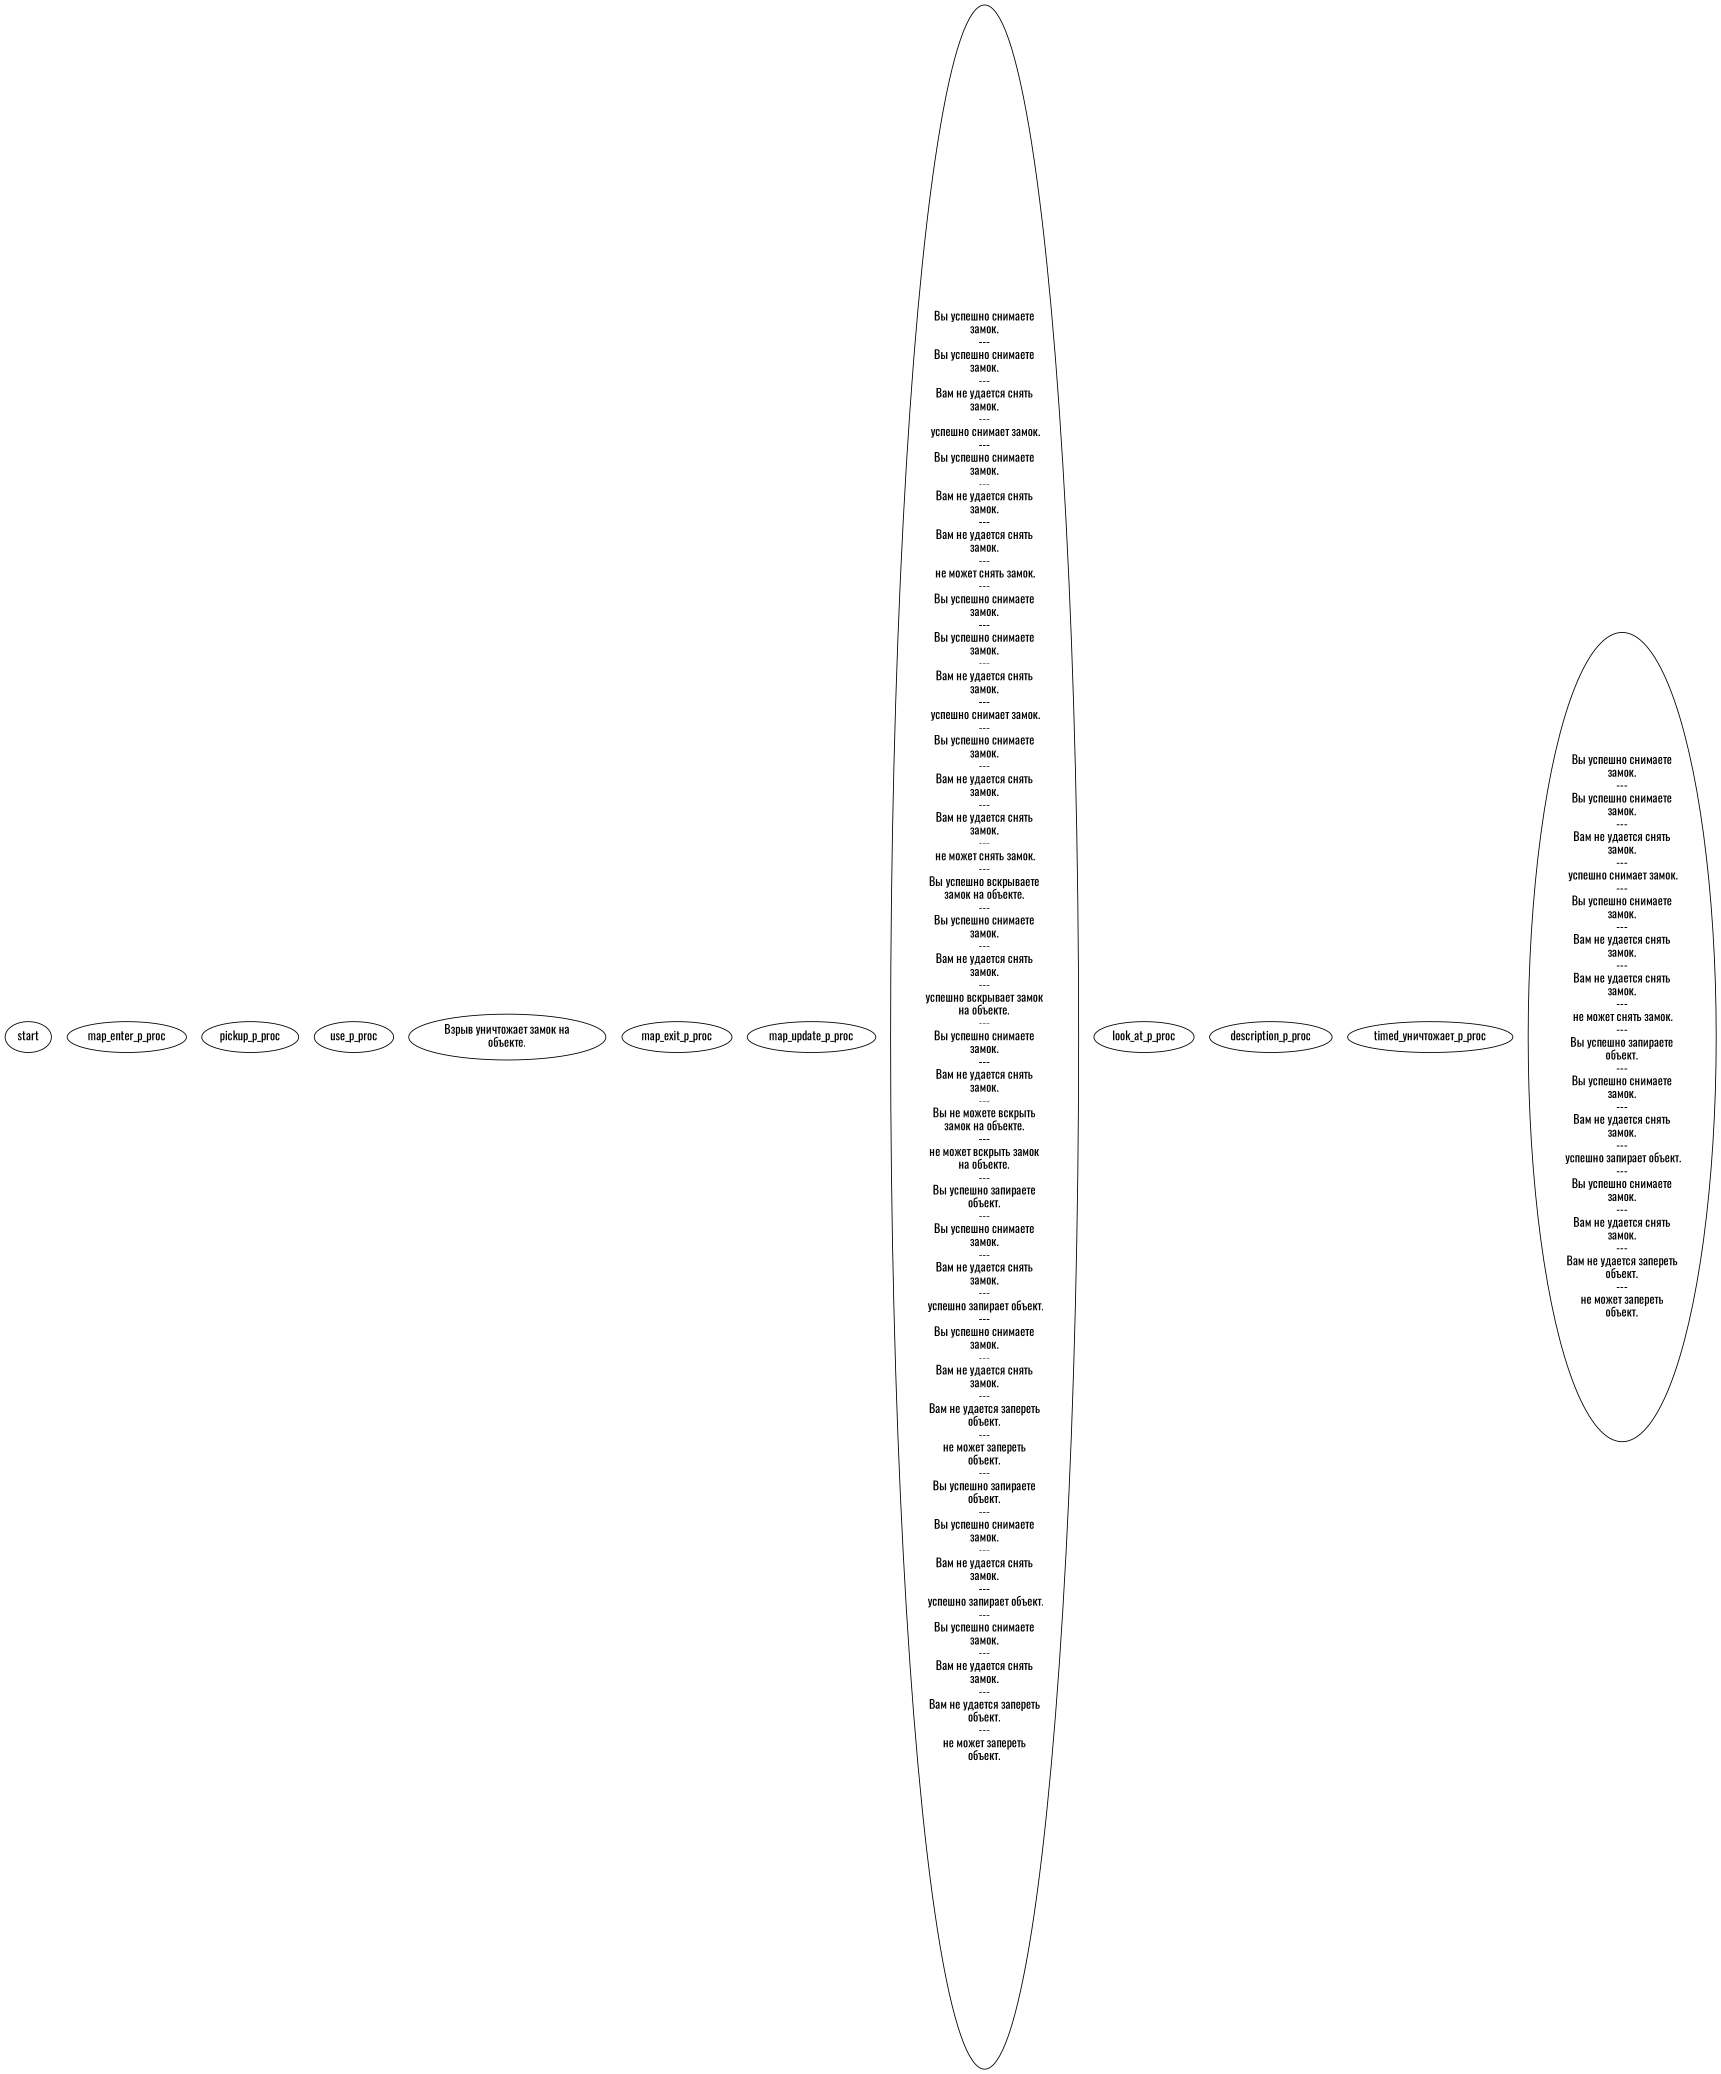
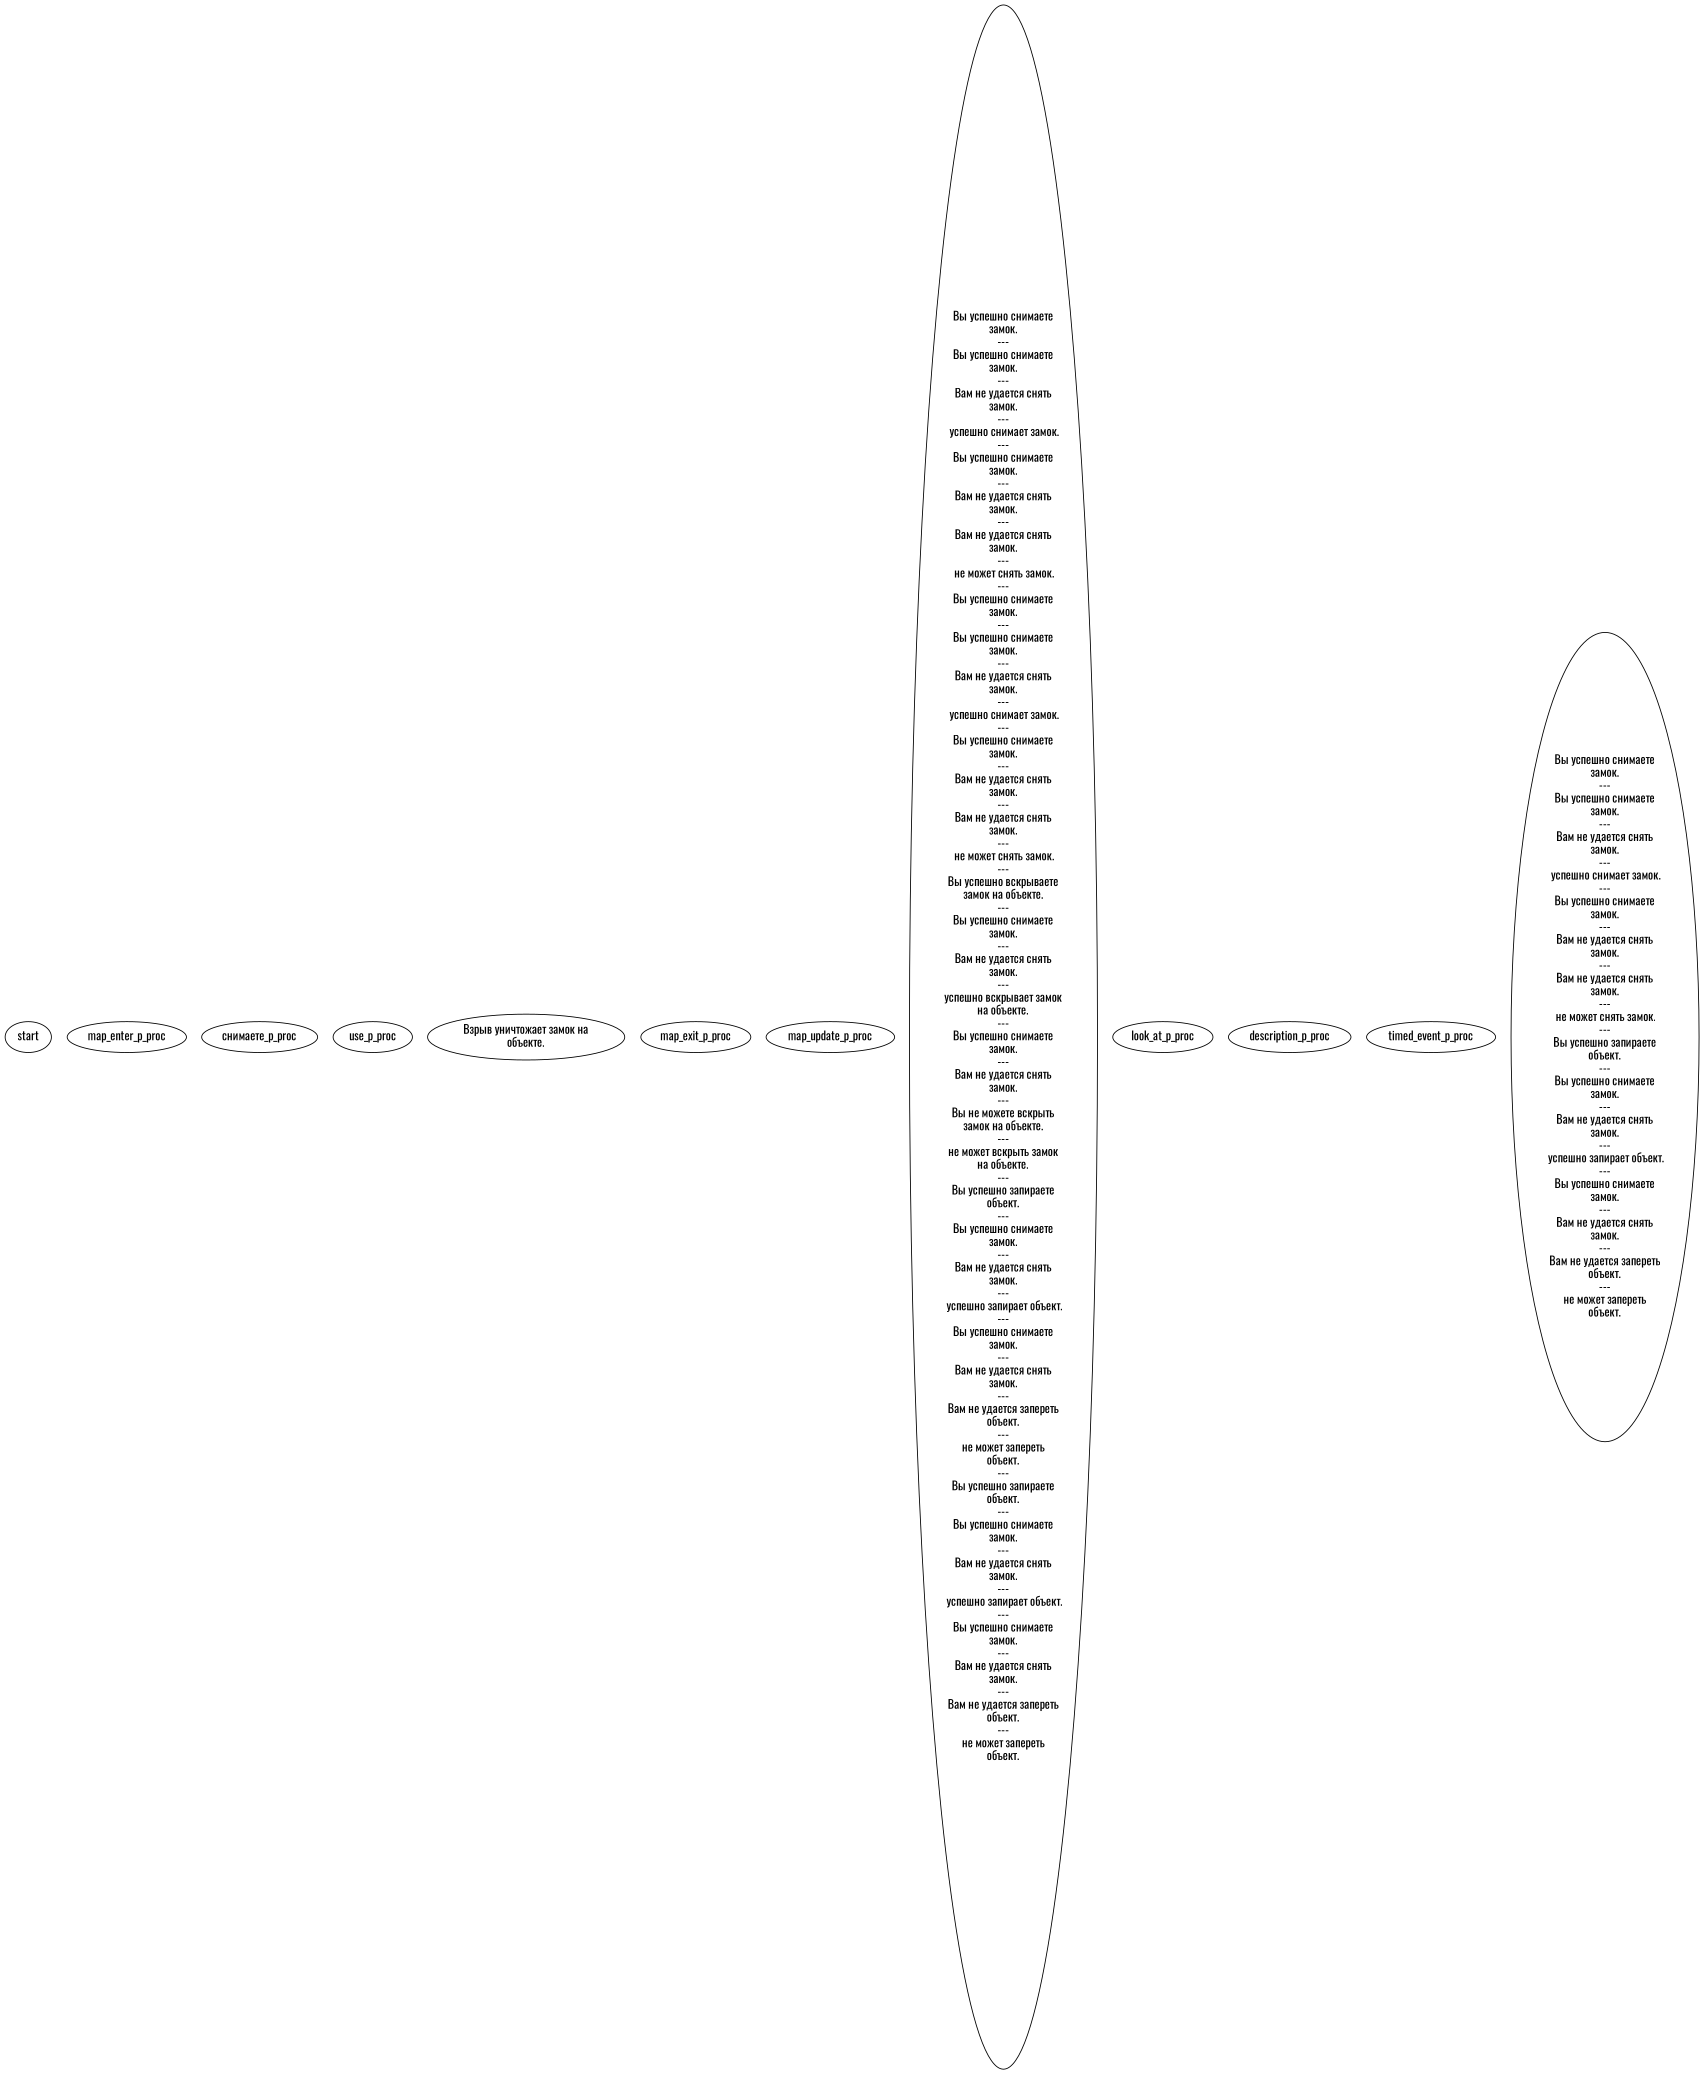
node "pickup_p_proc": label "pickup_p_proc" -> "снимаете_p_proc"
node "timed_уничтожает_p_proc": label "timed_уничтожает_p_proc" -> "timed_event_p_proc"
